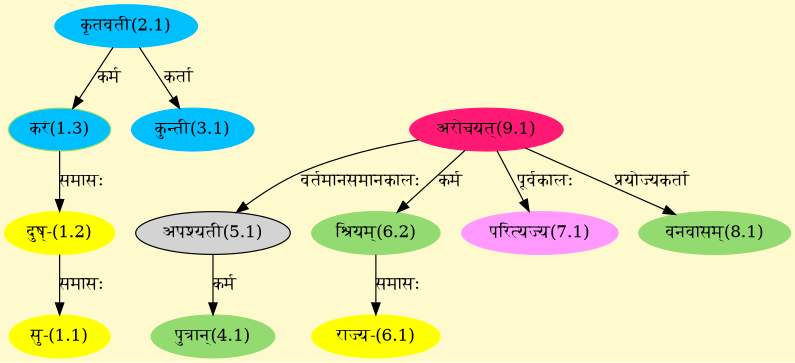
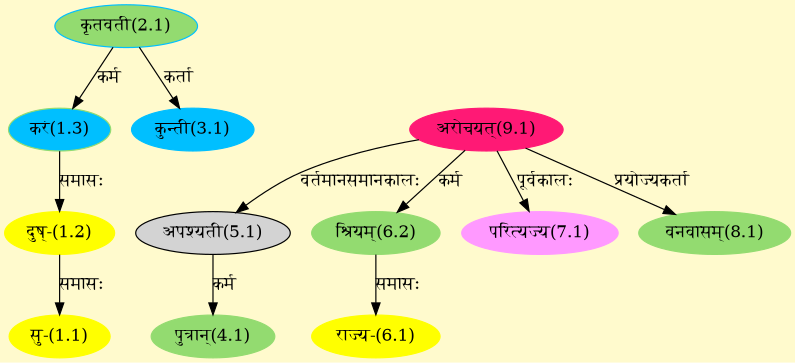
node "कृतवती(2.1)": fillcolor #00bfff -> #93db70
